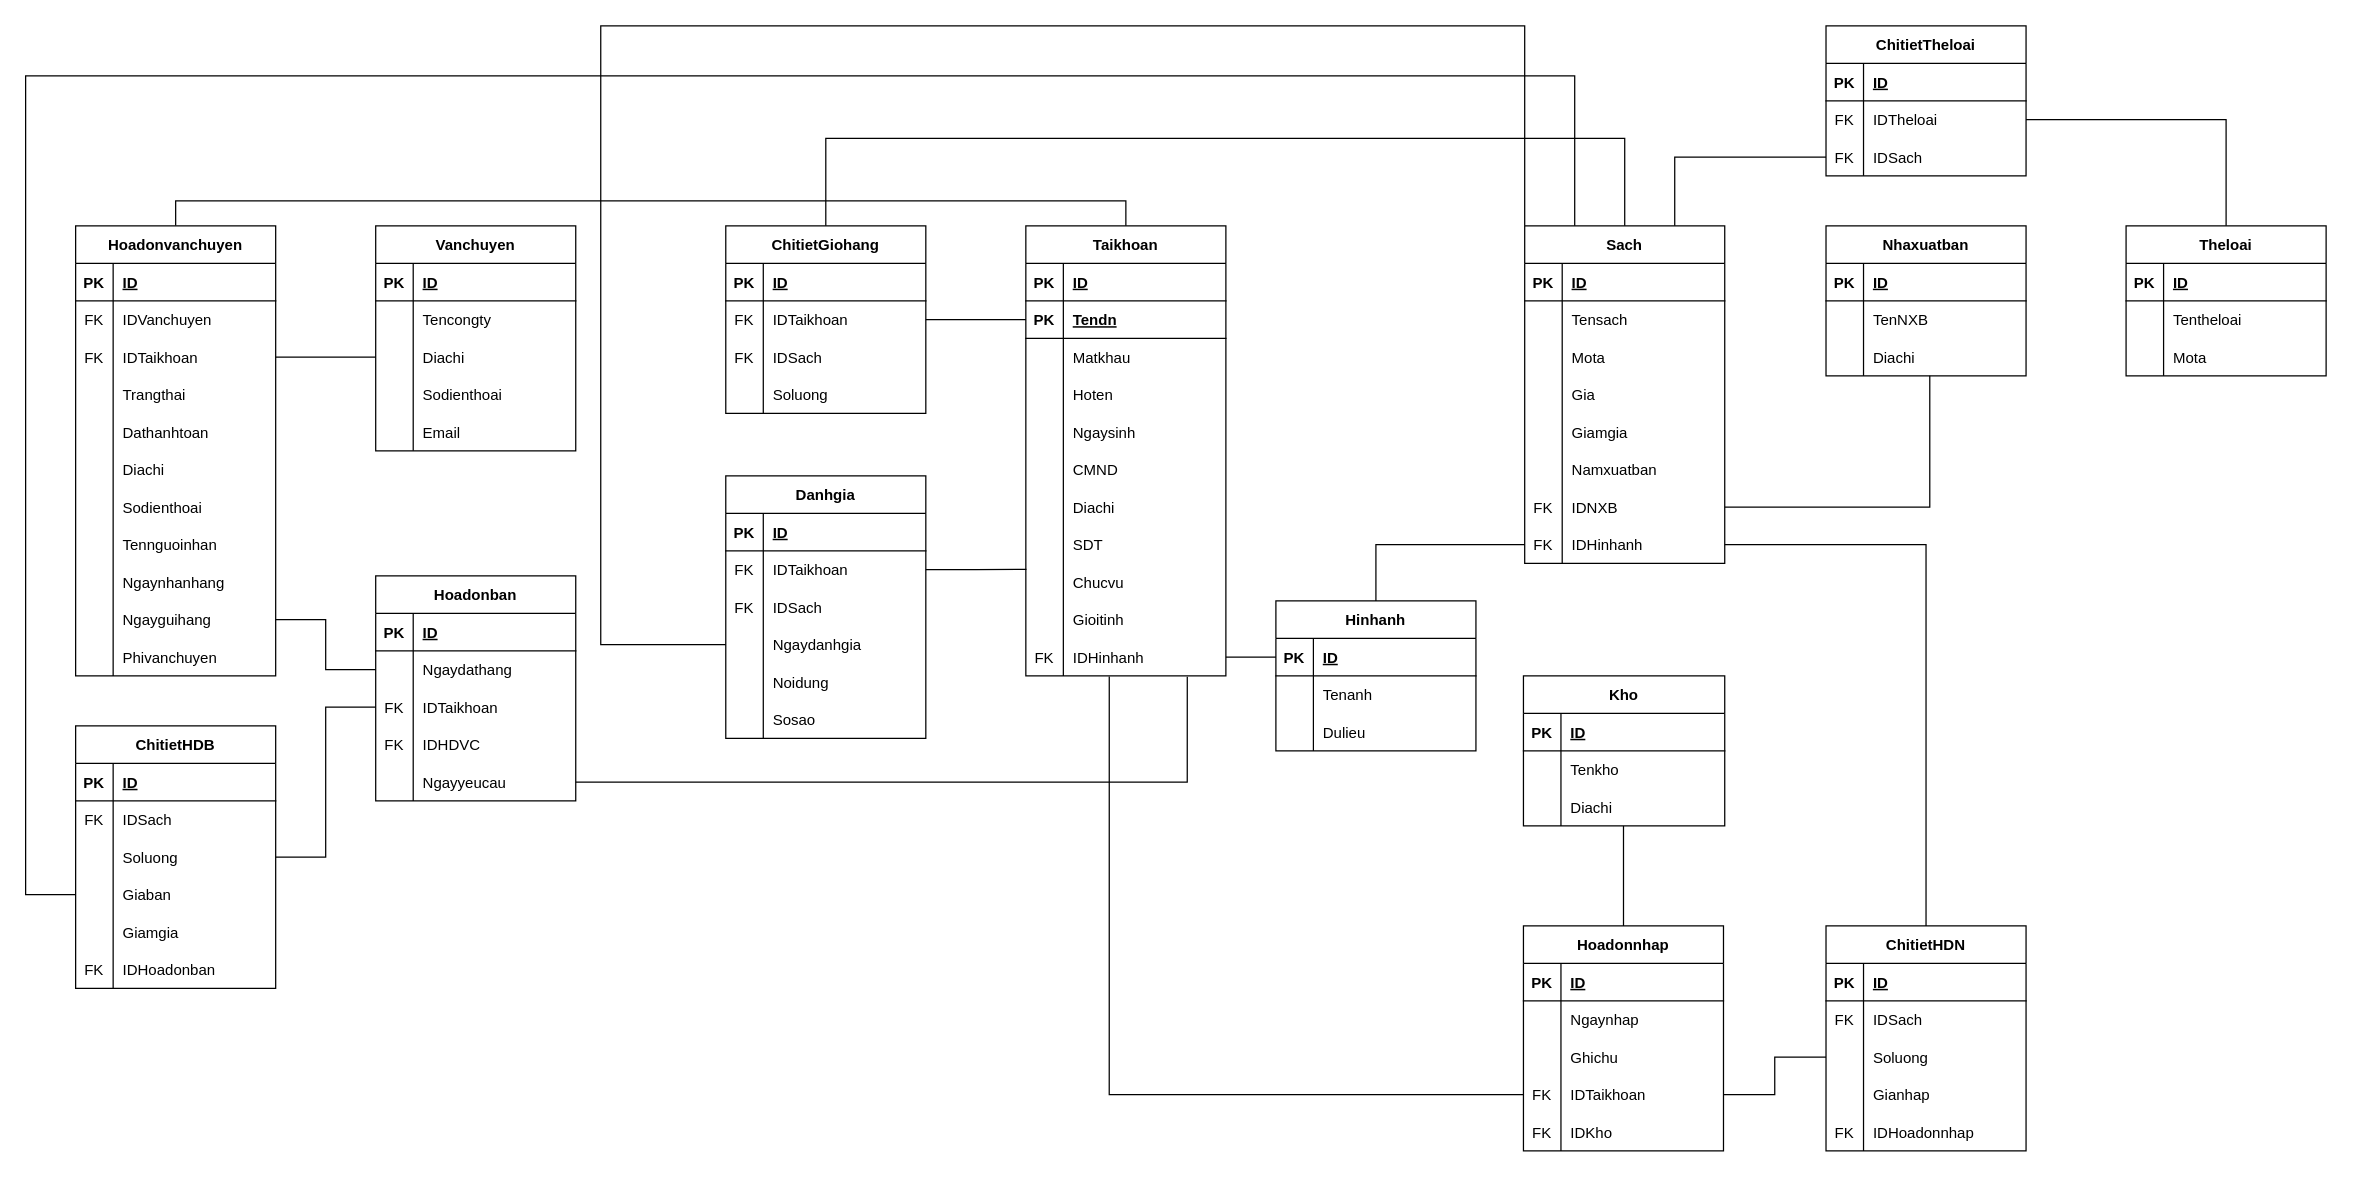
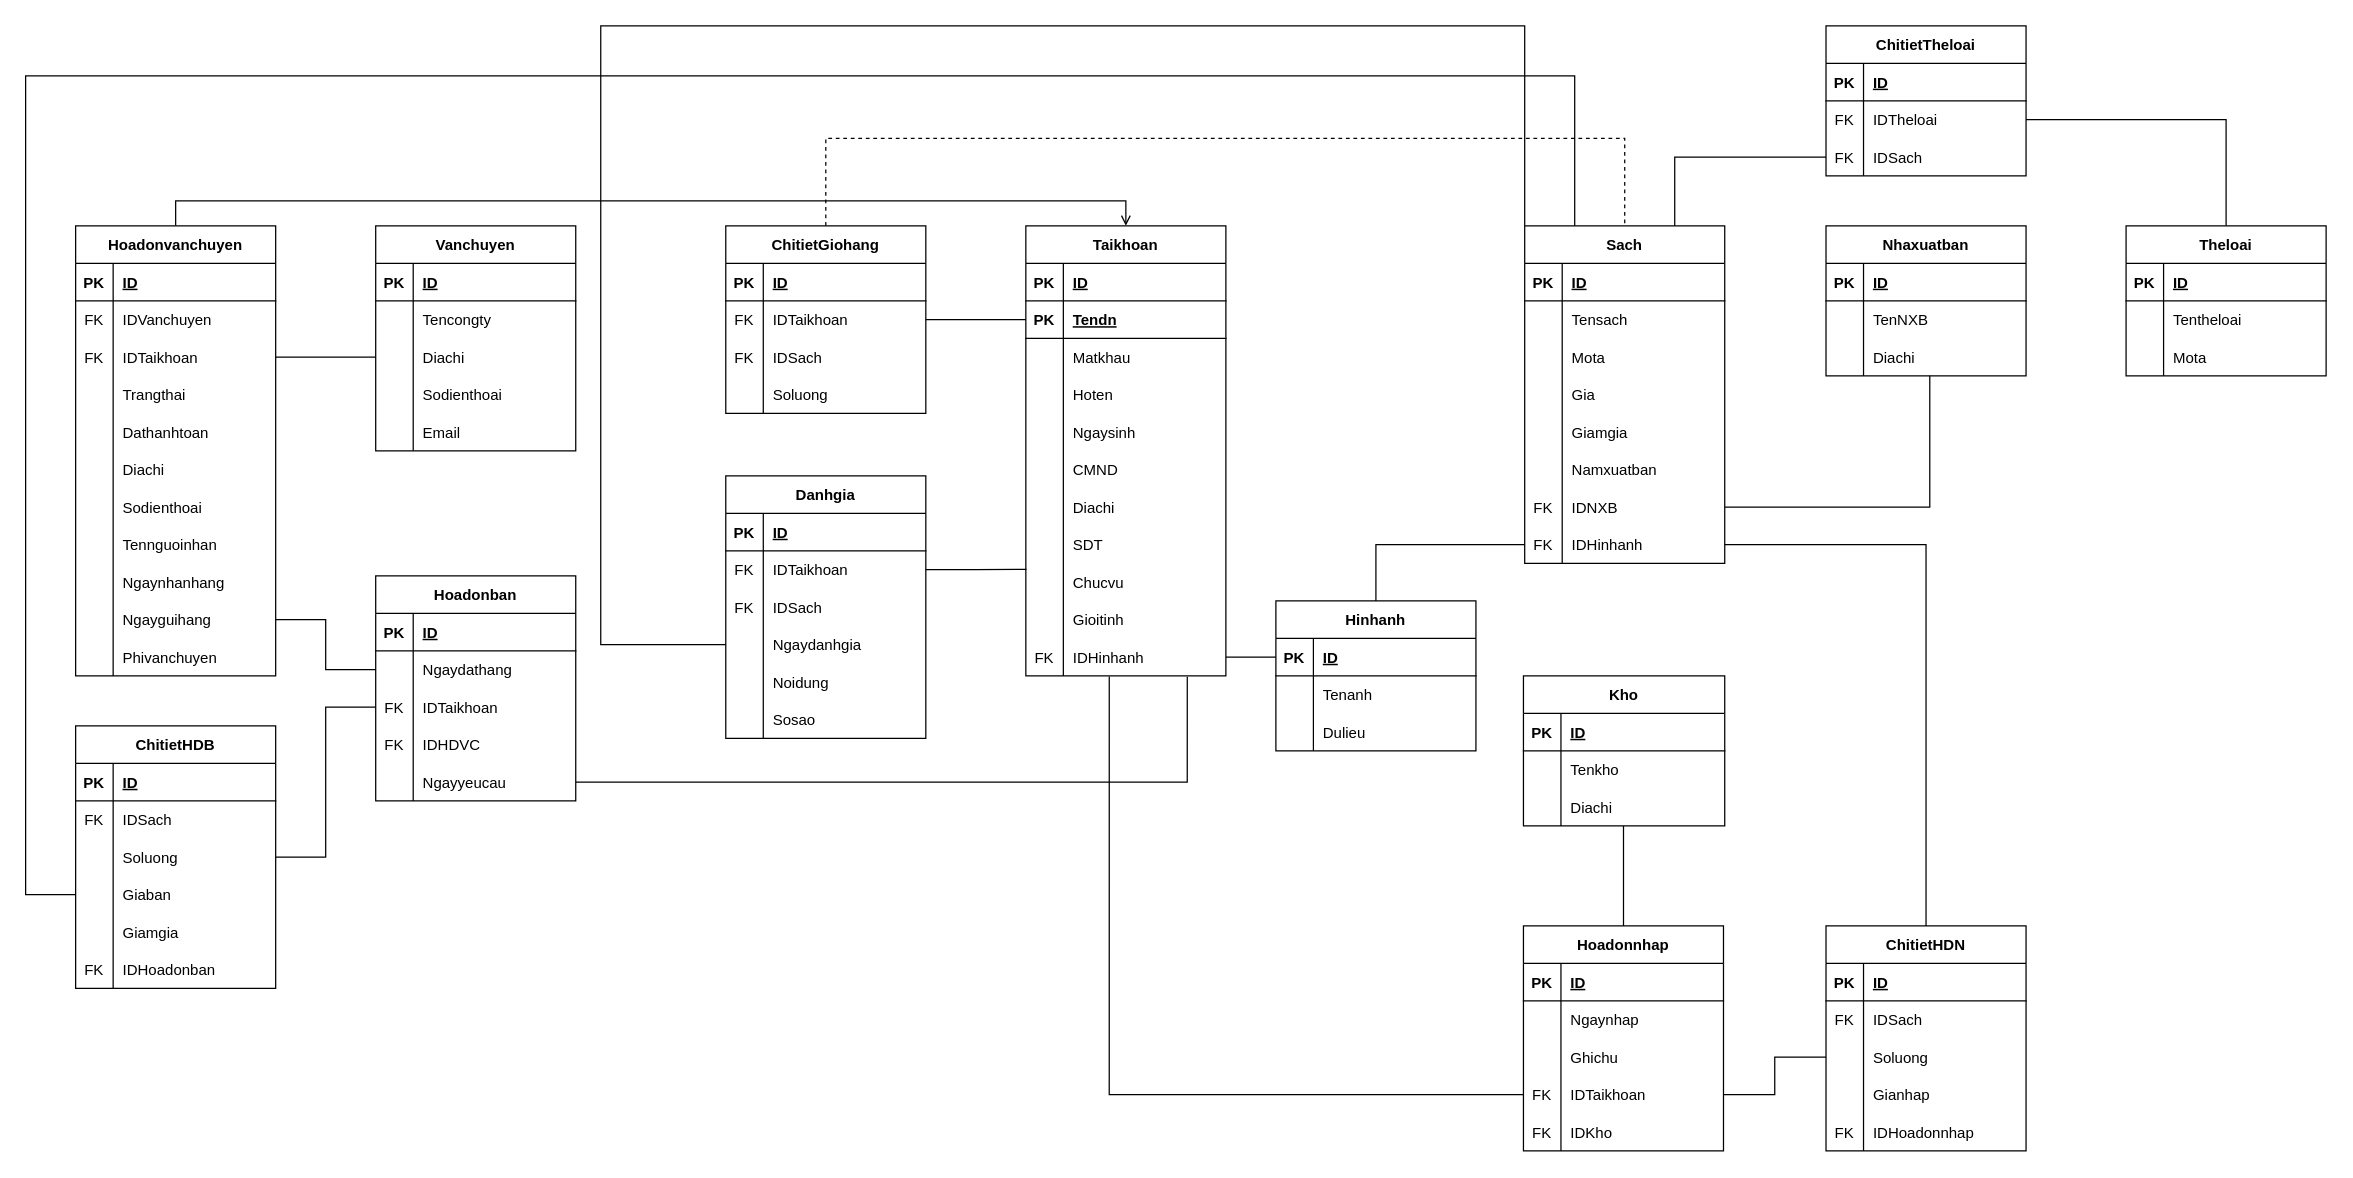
edge "ChitietGiohang" -- "Sach": style solid -> dashed
edge "Hoadonvanchuyen" -- "Taikhoan": arrowhead none -> open
